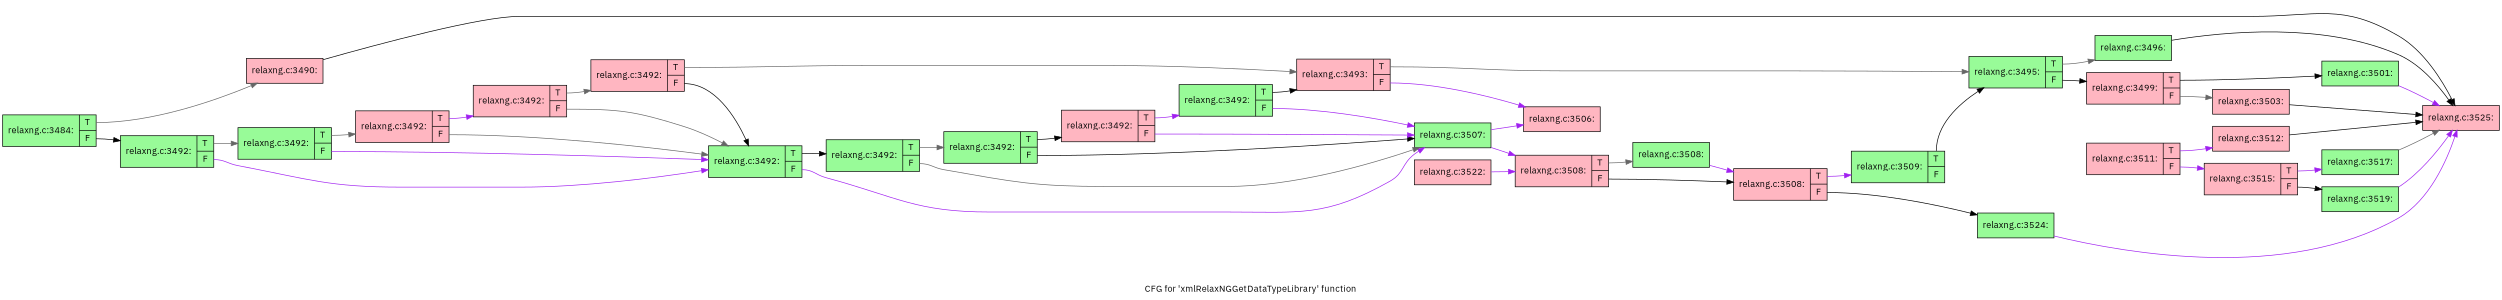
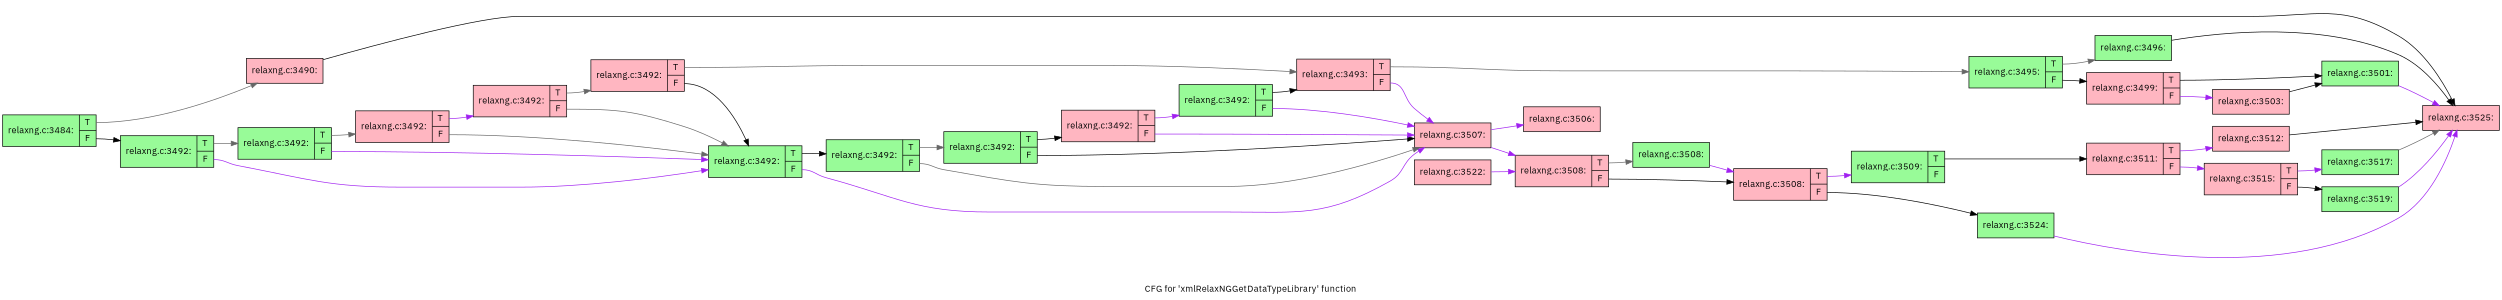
edge "relaxng.c:3493:" -> "relaxng.c:3506:": now "relaxng.c:3493:" -> "relaxng.c:3507:"
edge "relaxng.c:3499:" -> "relaxng.c:3503:": color gray40 -> purple
edge "relaxng.c:3503:" -> "relaxng.c:3525:": now "relaxng.c:3503:" -> "relaxng.c:3501:"
edge "relaxng.c:3509:" -> "relaxng.c:3495:": now "relaxng.c:3509:" -> "relaxng.c:3511:"
node "relaxng.c:3507:": fillcolor palegreen -> lightpink
